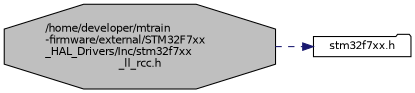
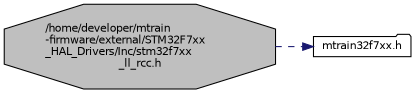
node "stm32f7xx.h": label "stm32f7xx.h" -> "mtrain32f7xx.h"
